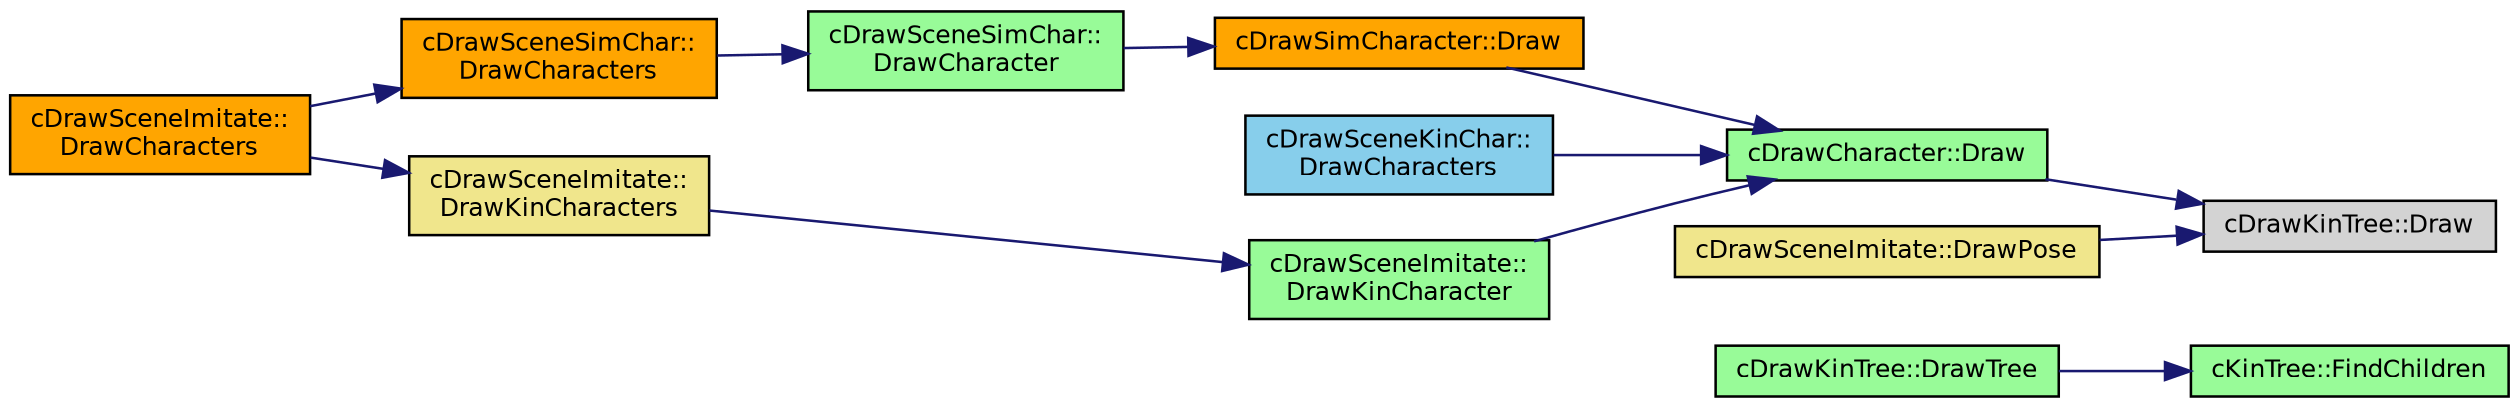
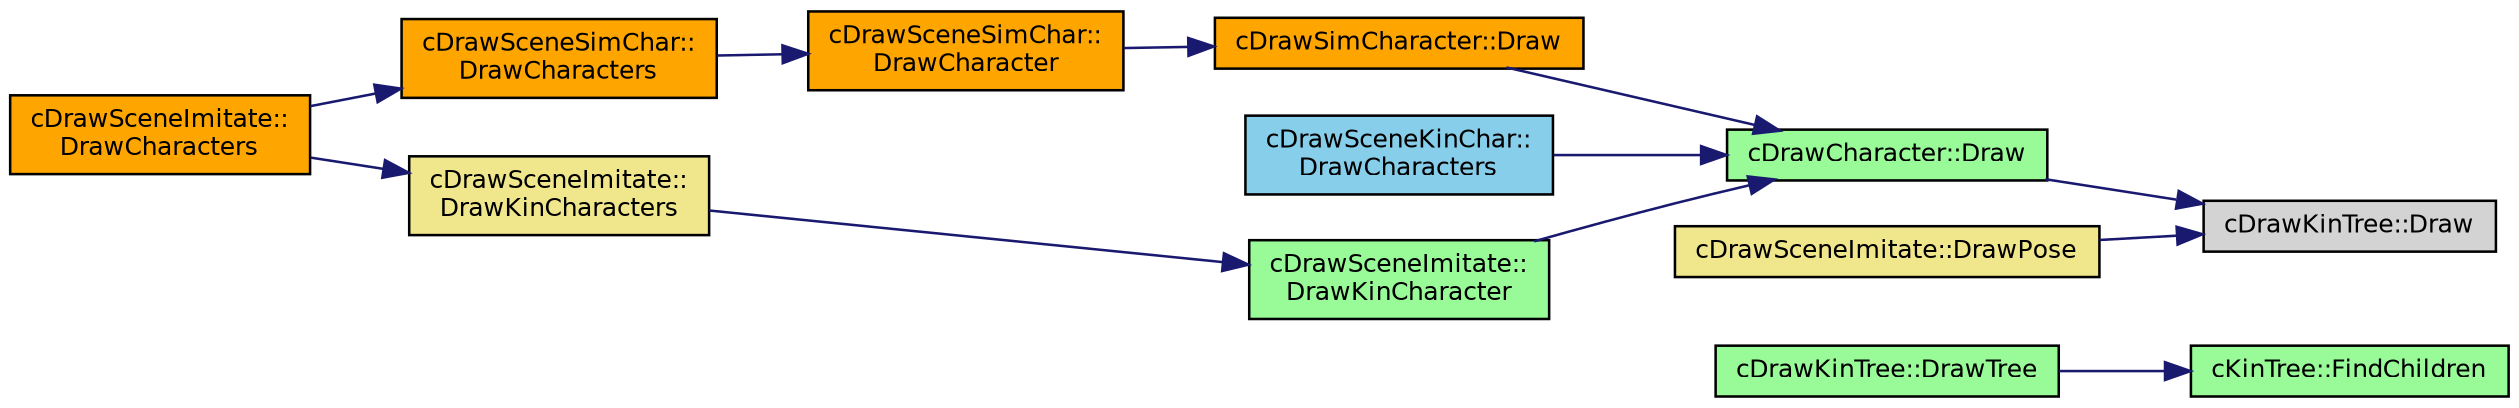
node "cDrawSceneSimChar:: DrawCharacter": fillcolor palegreen -> orange
